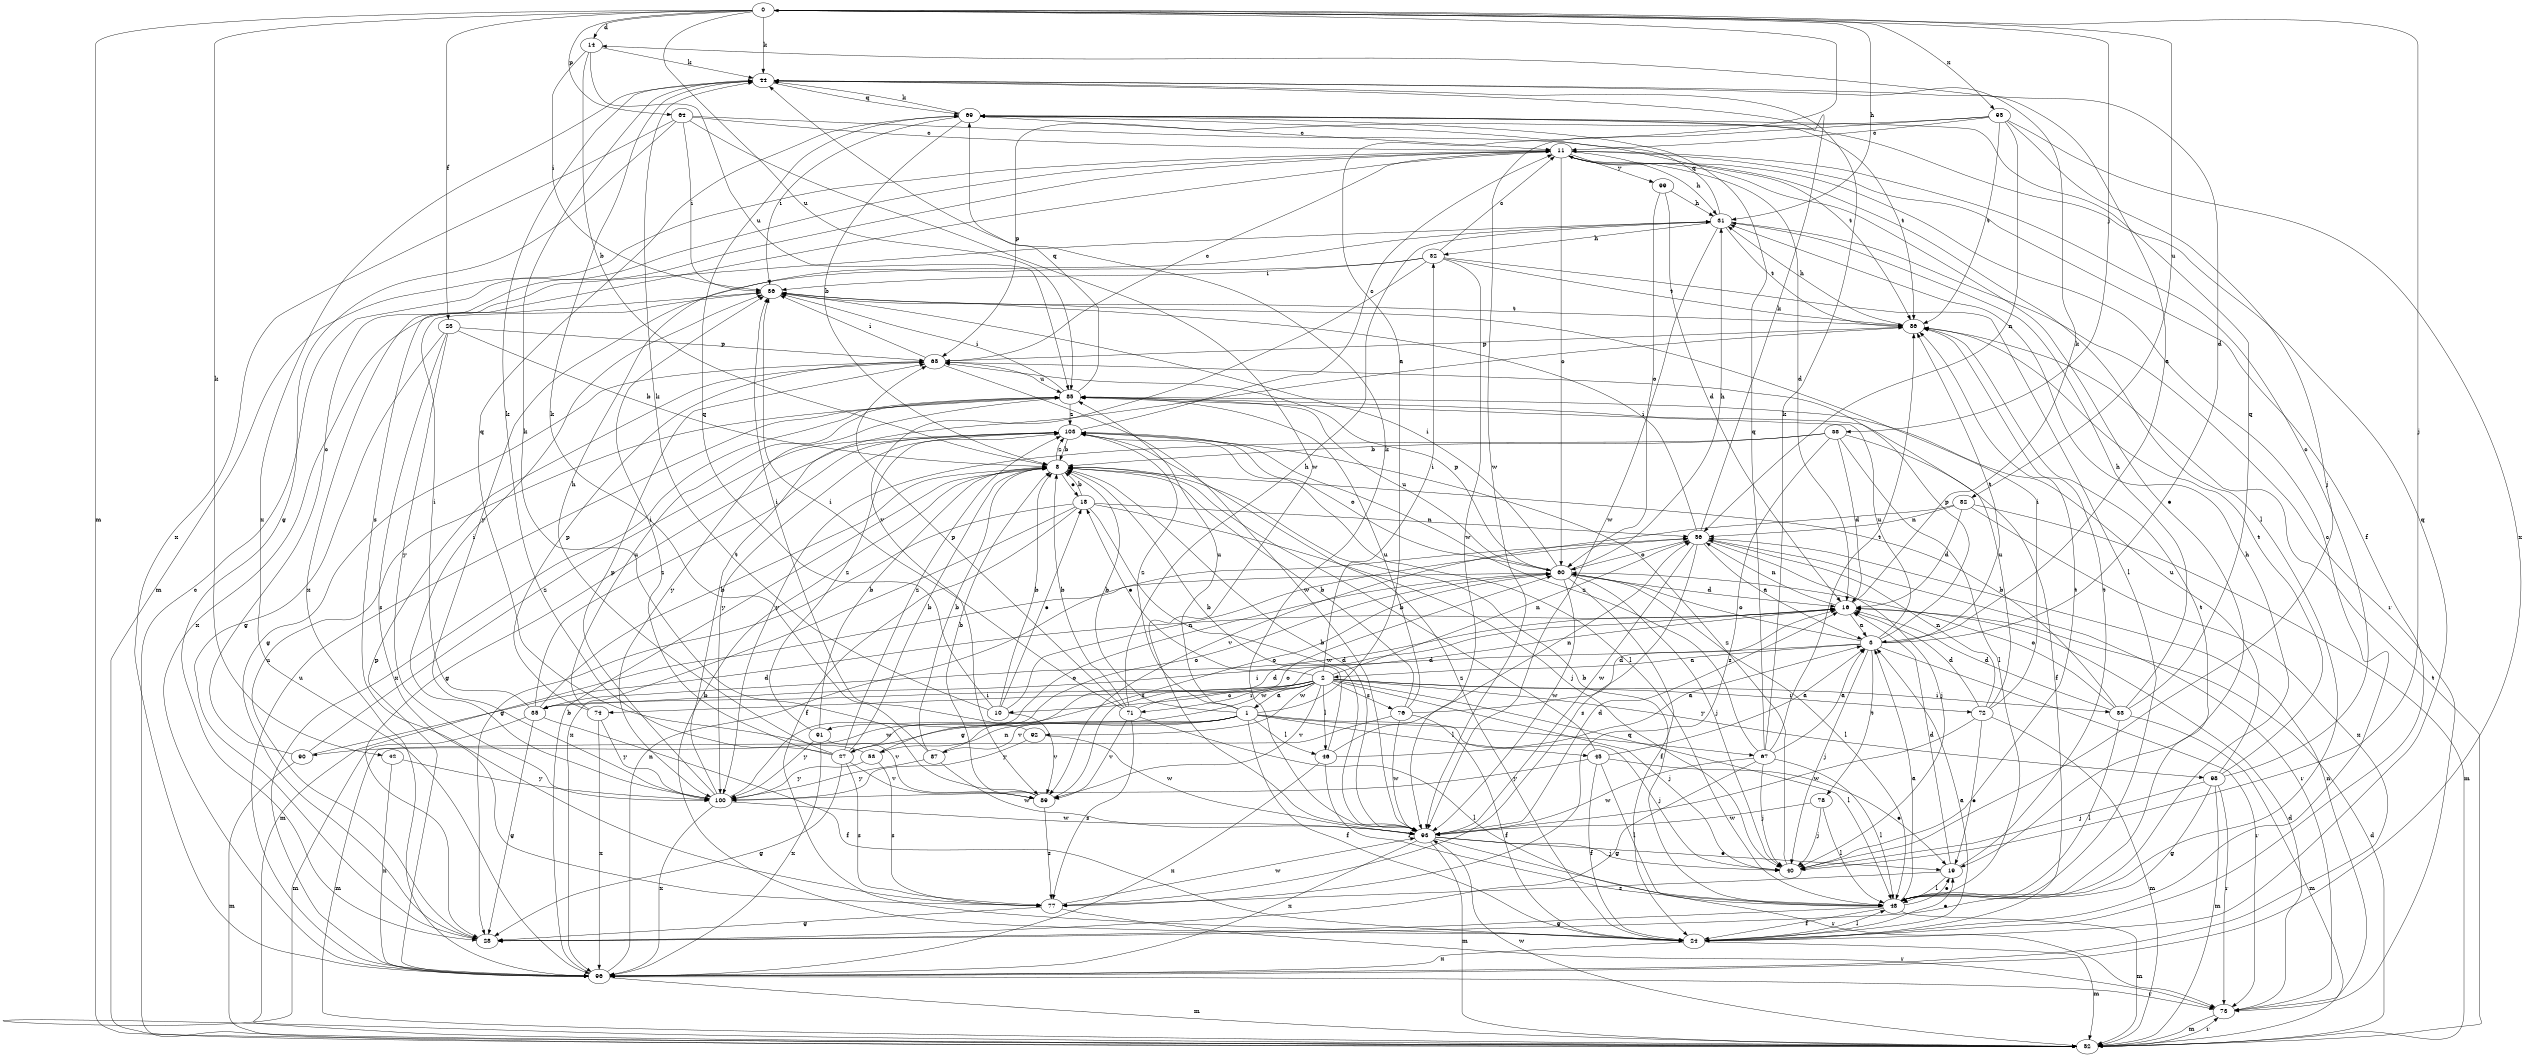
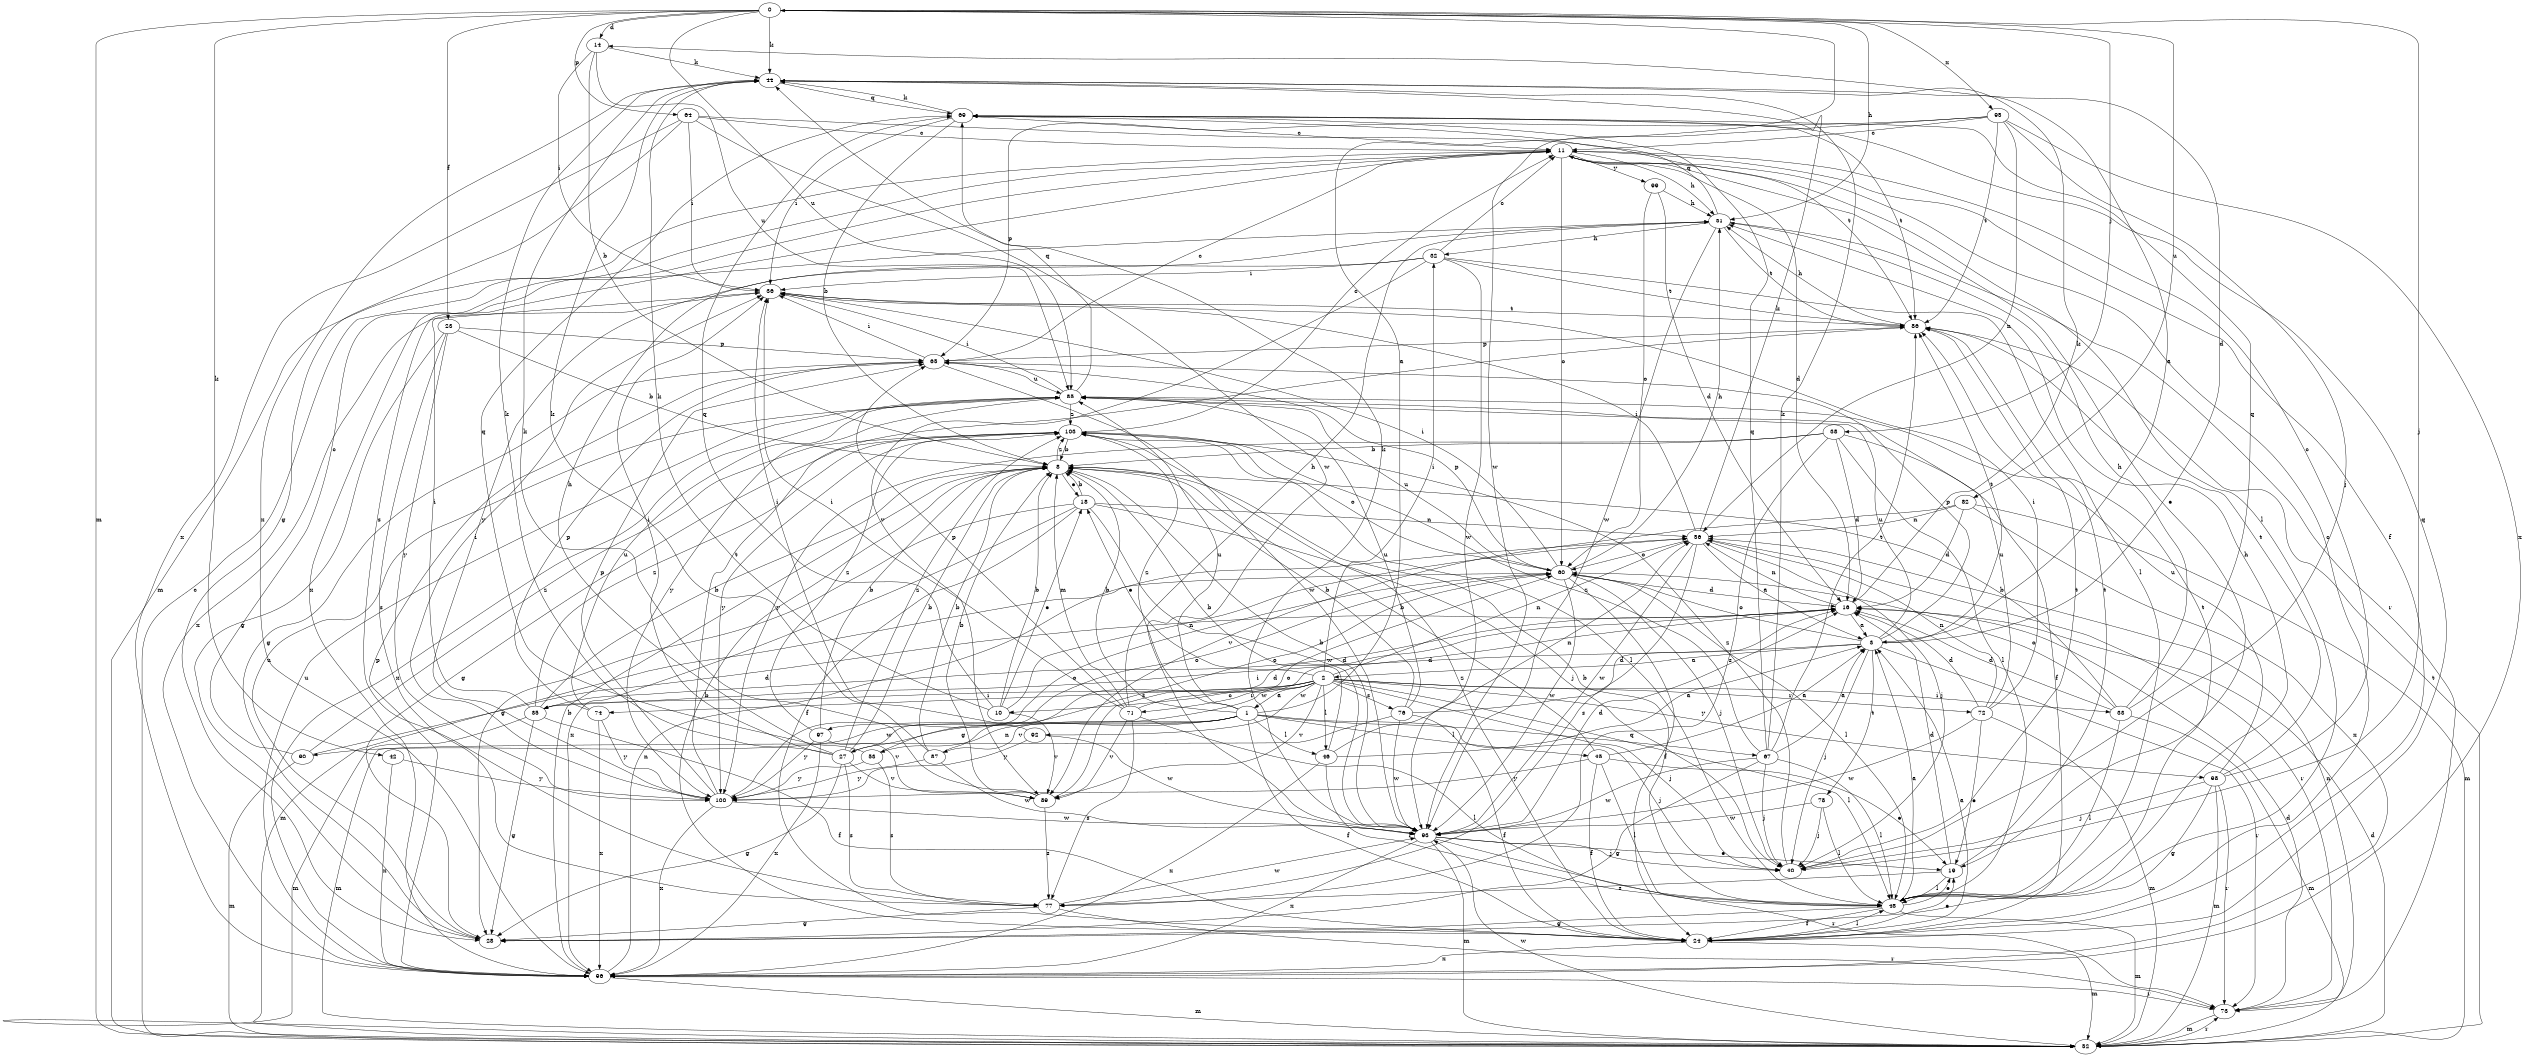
edge "71" -> "8": label "b" -> "m"
node "91": label "91" -> "97"
